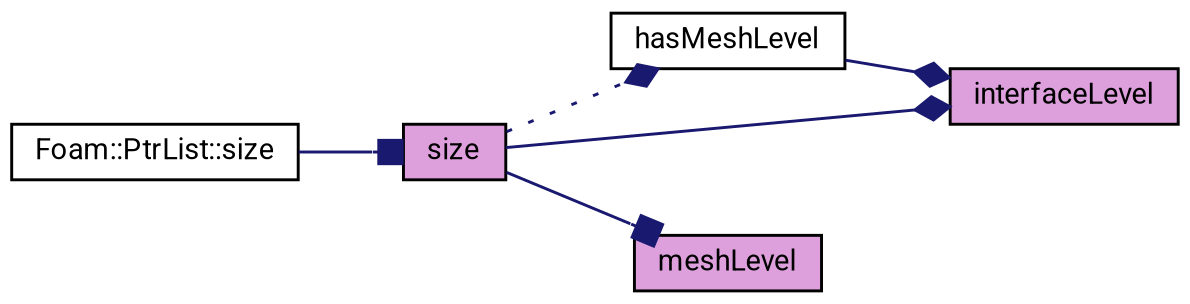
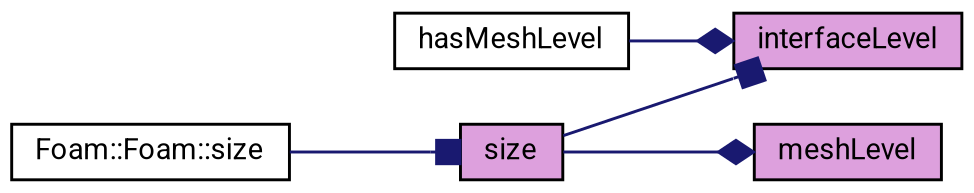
edge "size" -> "hasMeshLevel": removed
edge "size" -> "interfaceLevel": arrowhead diamond -> box
node "Foam::PtrList::size": label "Foam::PtrList::size" -> "Foam::Foam::size"
edge "size" -> "meshLevel": arrowhead box -> diamond
